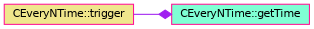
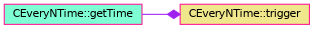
edge "CEveryNTime::trigger" -> "CEveryNTime::getTime": reversed
